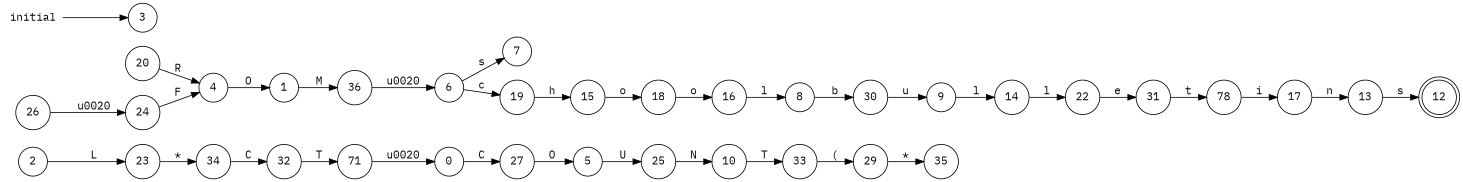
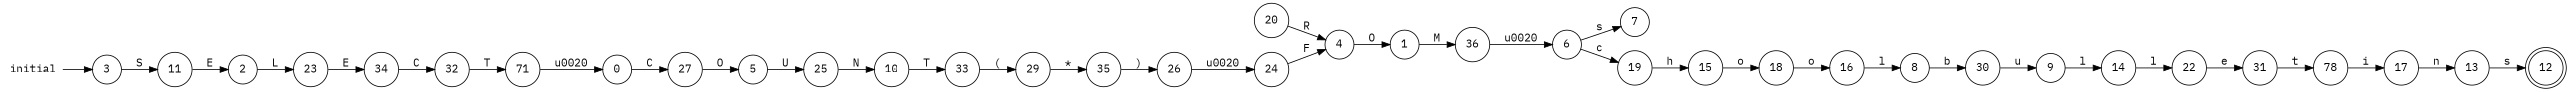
node "11": added
edge "35" -> "26": added, label ")"
edge "23" -> "34": label "*" -> "E"
